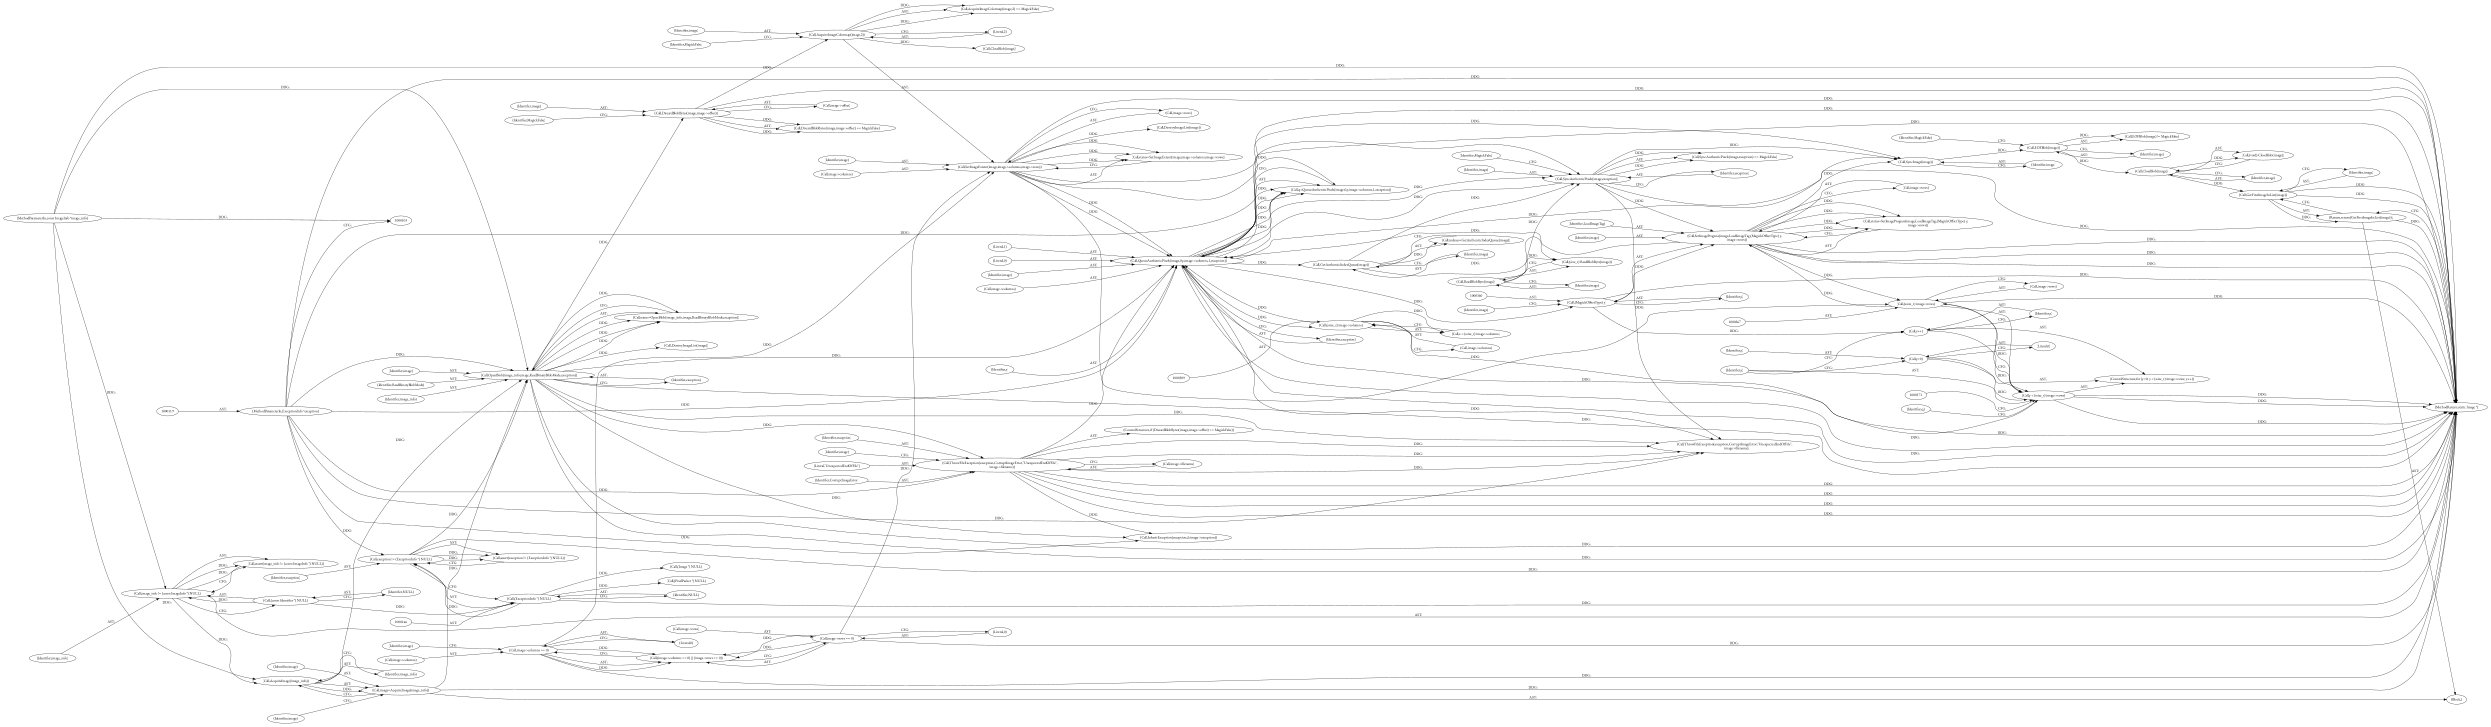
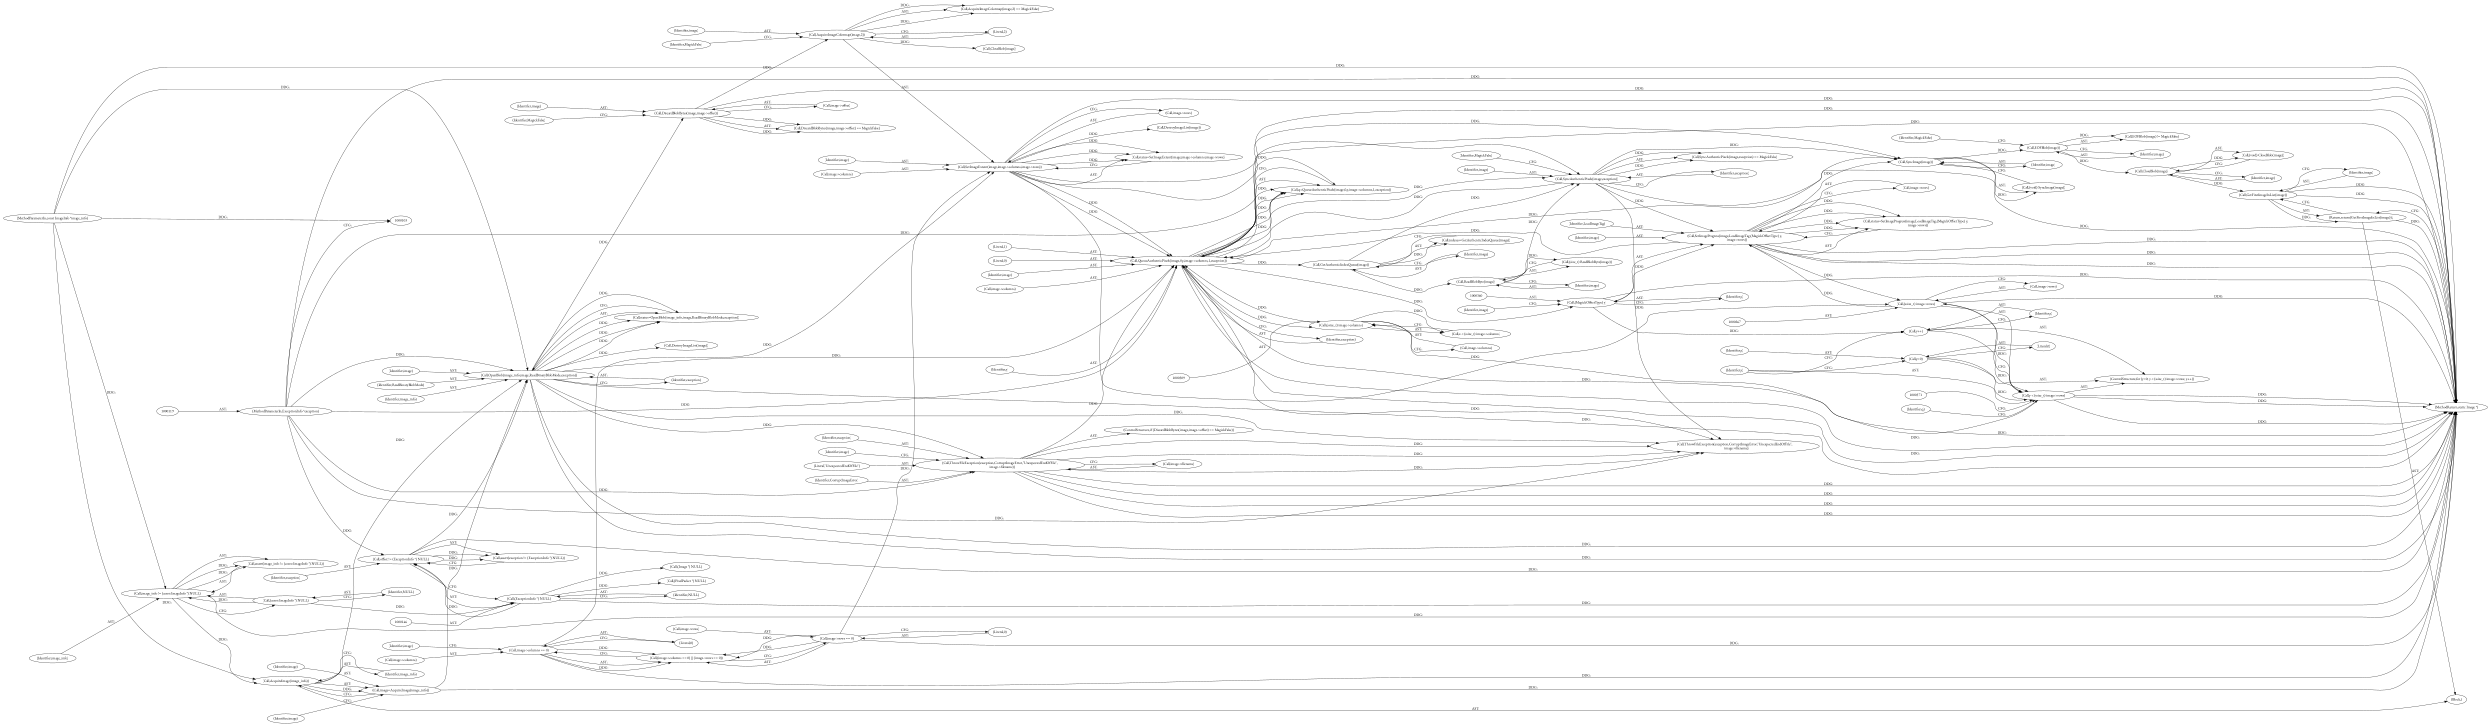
node "(Call,(void) SyncImage(image))": added
edge "(Call,GetAuthenticIndexQueue(image))" -> "(Call,(size_t) ReadBlobByte(image))": now "(Call,GetAuthenticIndexQueue(image))" -> "(Call,ReadBlobByte(image))"
node "(Call,InheritException(exception,&image->exception))": removed
node "(Call,exception != (ExceptionInfo *) NULL)": label "(Call,exception != (ExceptionInfo *) NULL)" -> "(Call,offset != (ExceptionInfo *) NULL)"
edge "(Call,assert(image_info != (const ImageInfo *) NULL))" -> "(Call,image_info != (const ImageInfo *) NULL)": label "CFG: " -> "AST: "
node "(Call,(const Identifier *) NULL)": label "(Call,(const Identifier *) NULL)" -> "(Call,(const ImageInfo *) NULL)"
edge "(Call,image_info != (const ImageInfo *) NULL)" -> "(MethodReturn,static Image *)": label "AST: " -> "DDG: "
edge "(Call,image=AcquireImage(image_info))" -> "(Block,)": now "(Call,AcquireImage(image_info))" -> "(Block,)"
